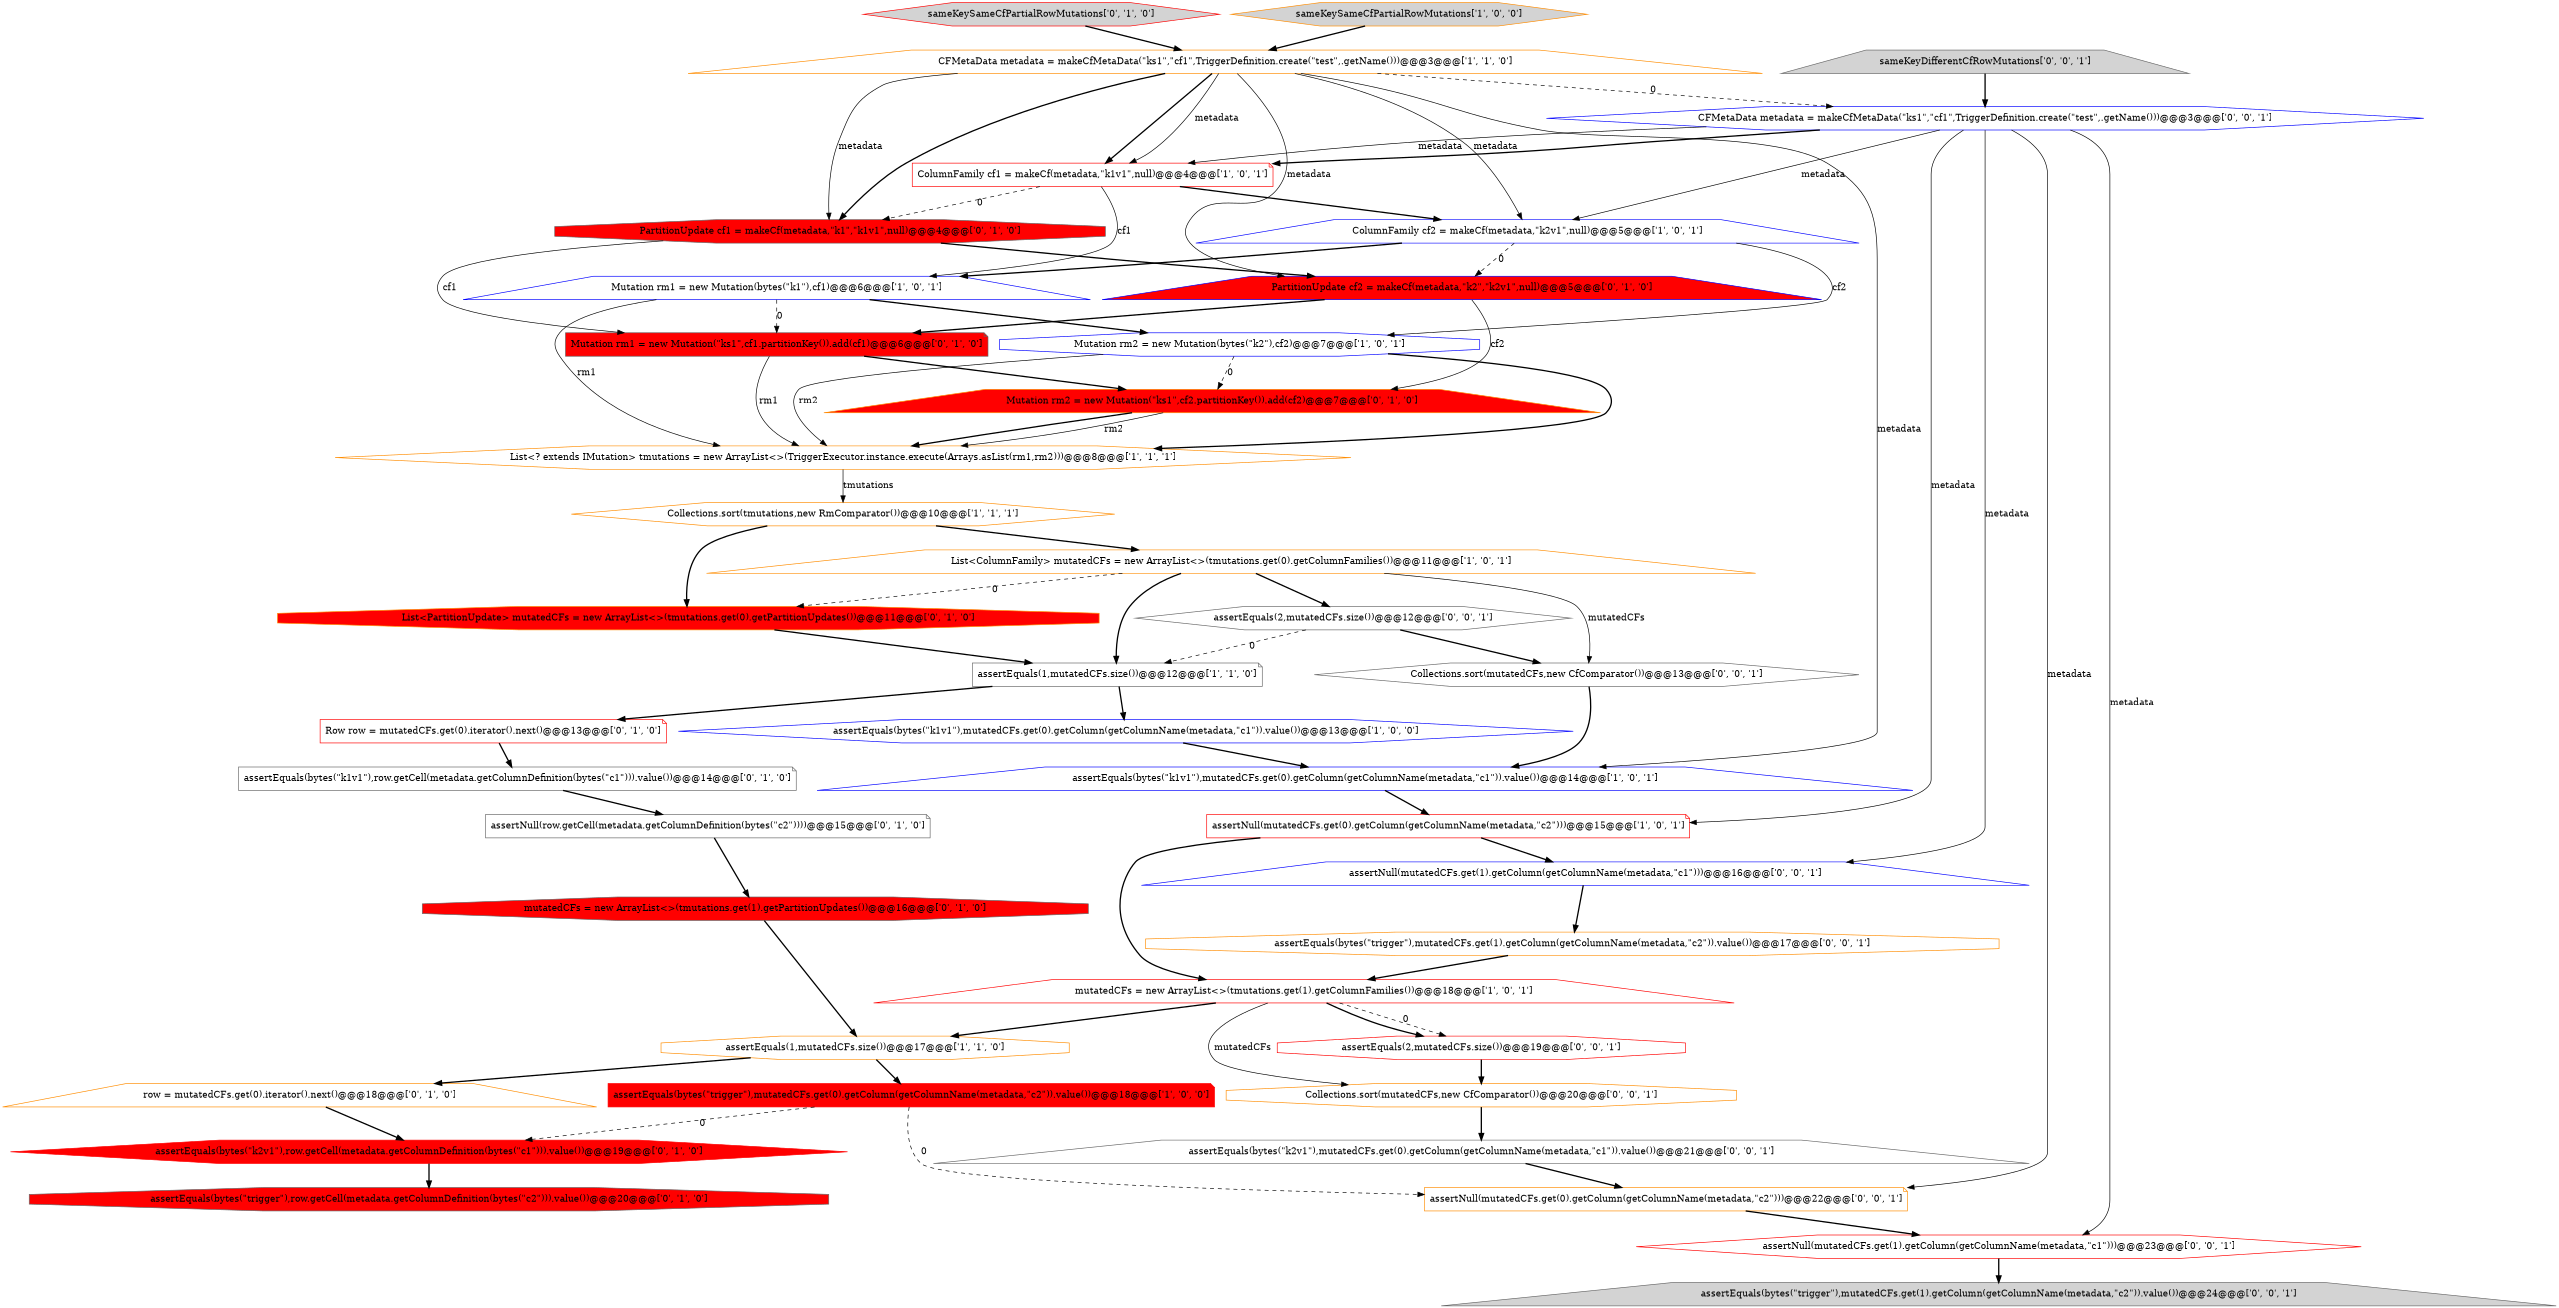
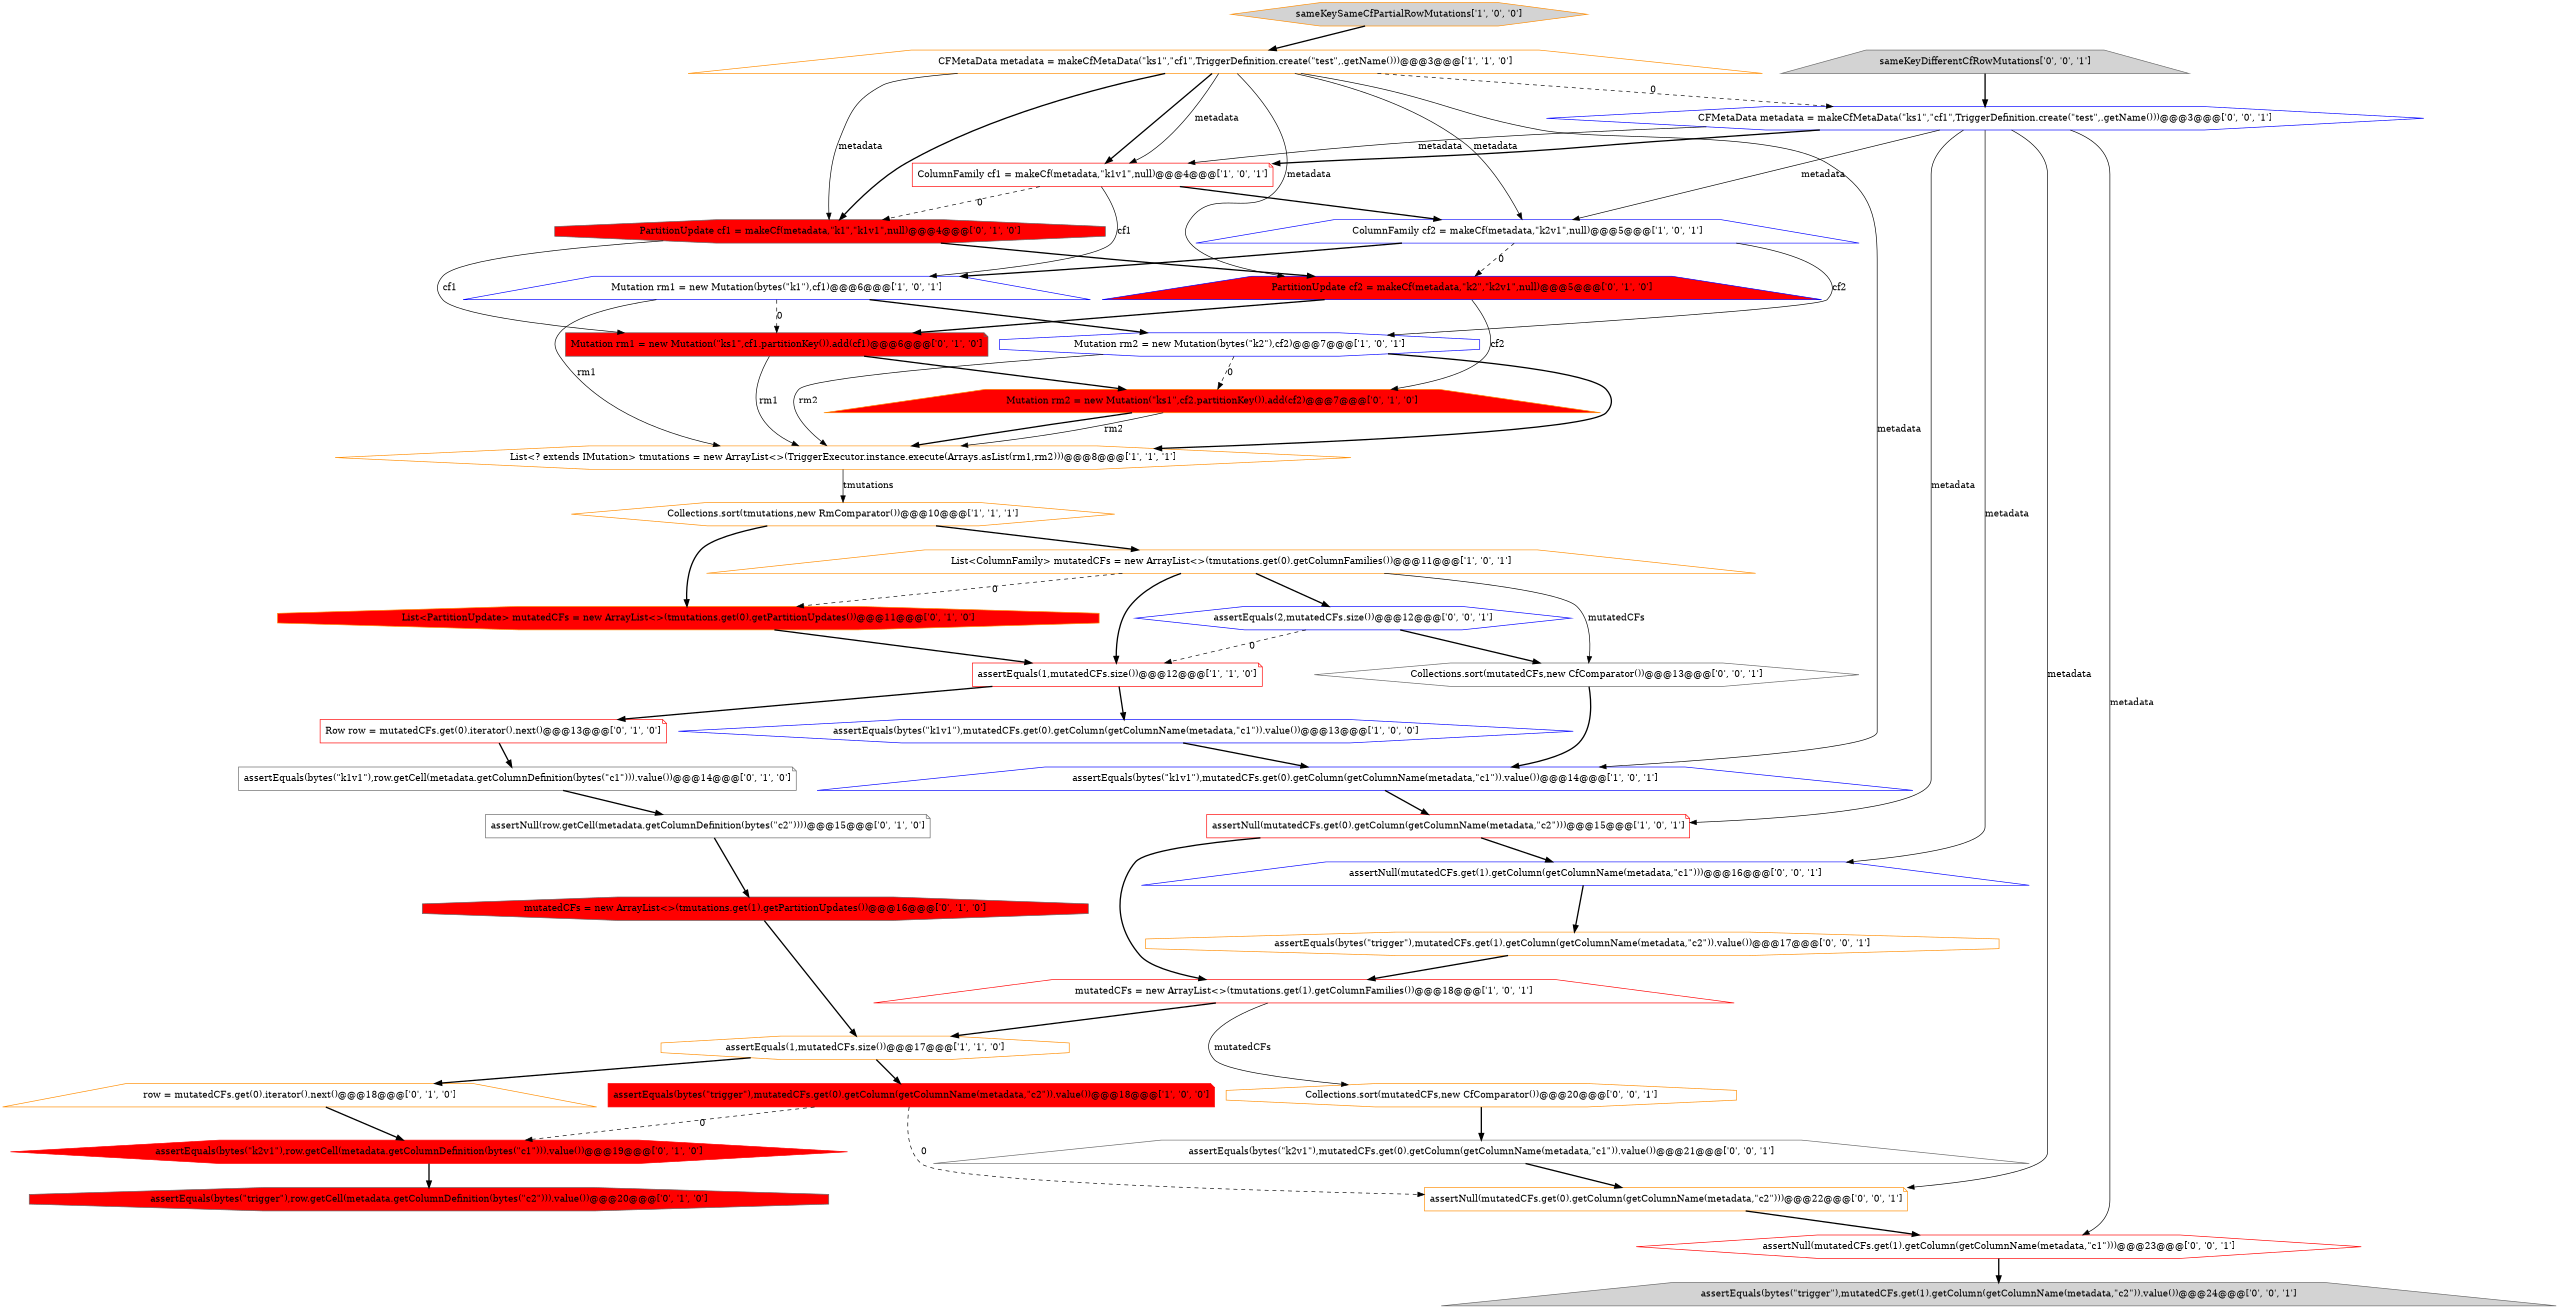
node "sameKeySameCfPartialRowMutations['0', '1', '0']": removed
node "assertEquals(2,mutatedCFs.size())@@@12@@@['0', '0', '1']": color gray40 -> blue
node "assertEquals(1,mutatedCFs.size())@@@12@@@['1', '1', '0']": color gray40 -> red
node "assertEquals(2,mutatedCFs.size())@@@19@@@['0', '0', '1']": removed
